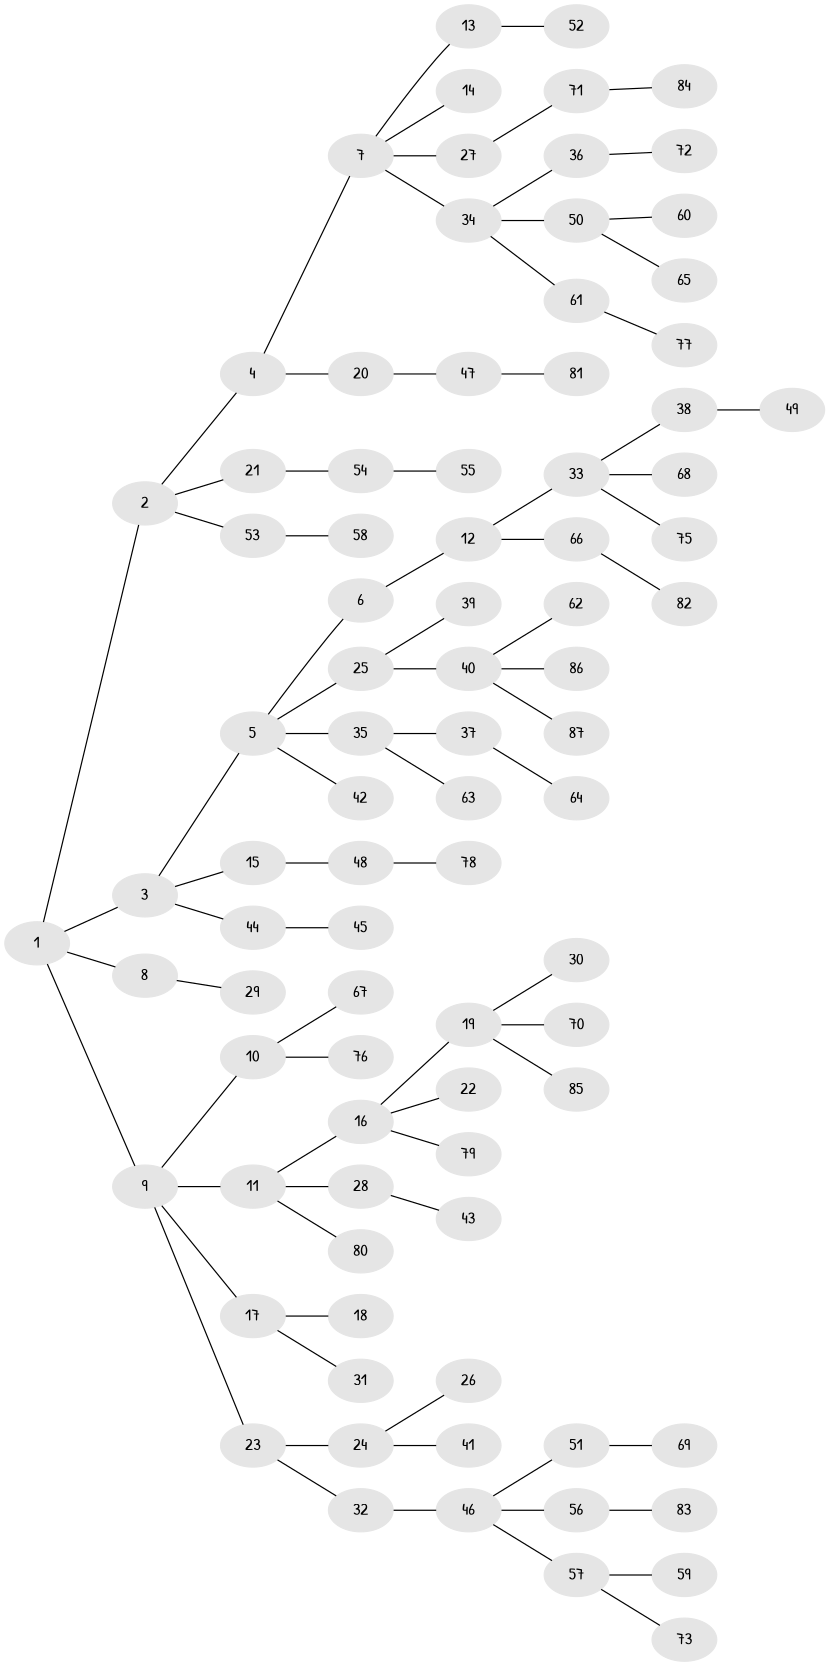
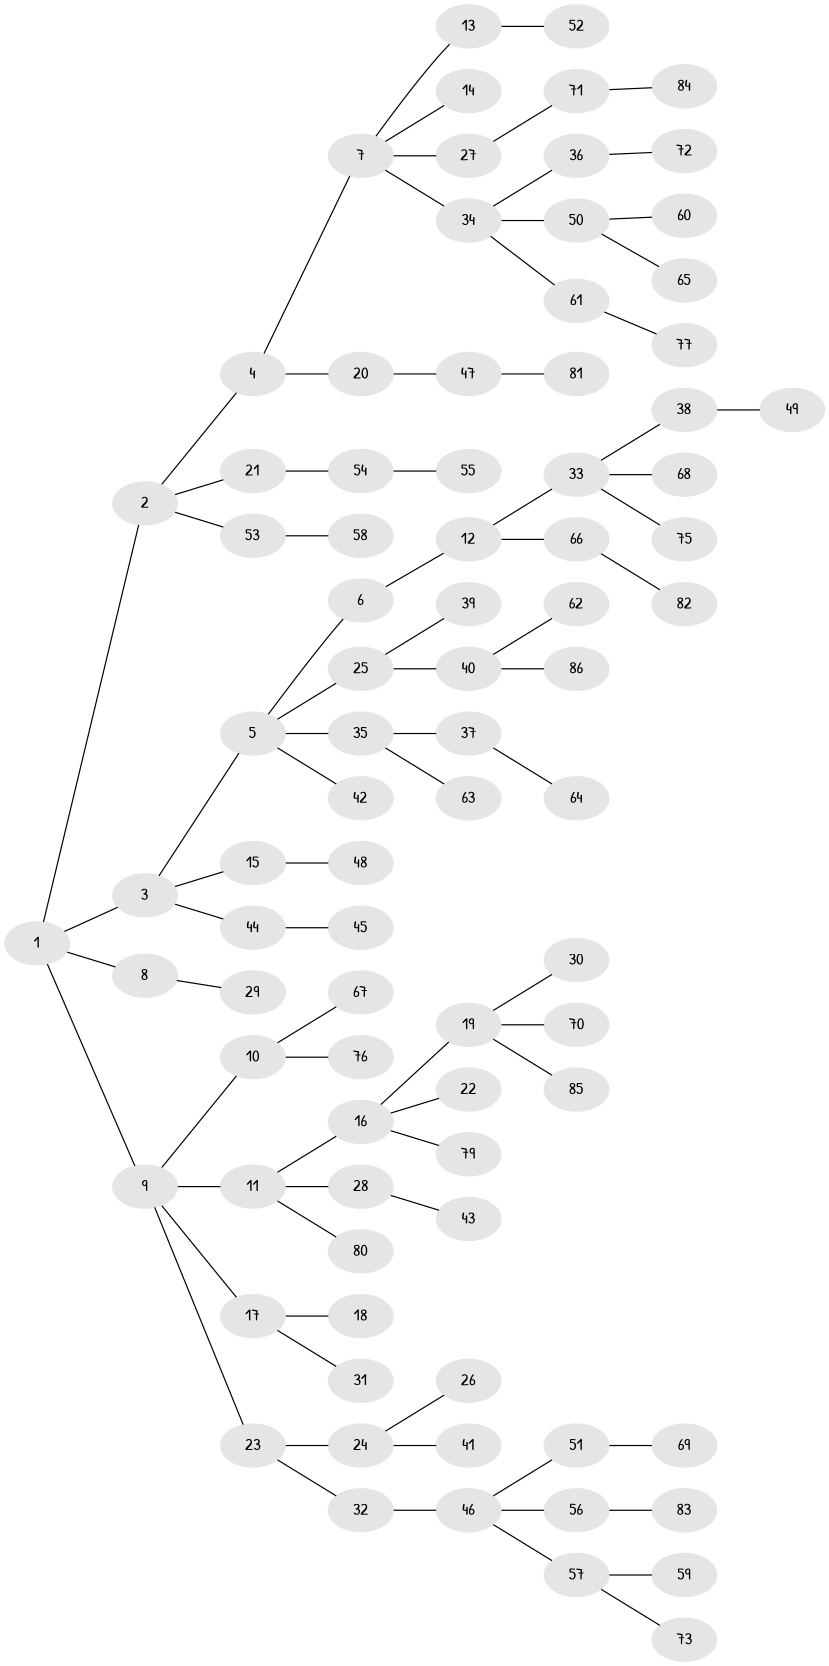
node "87": removed
node "78": removed
